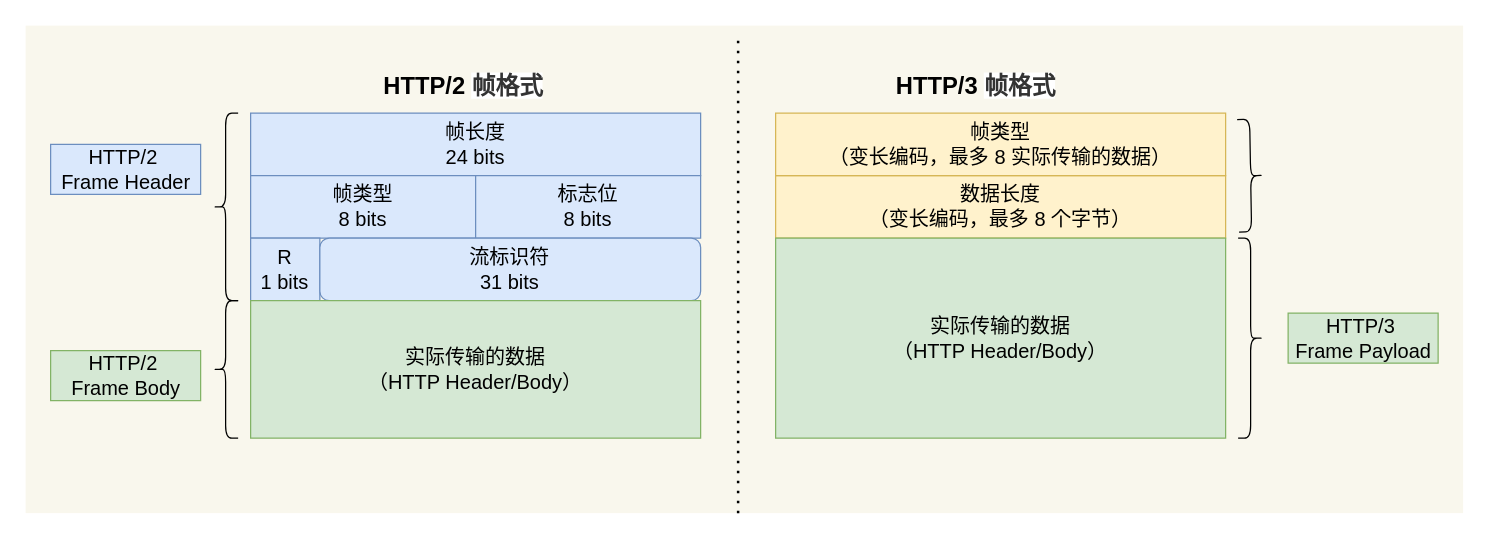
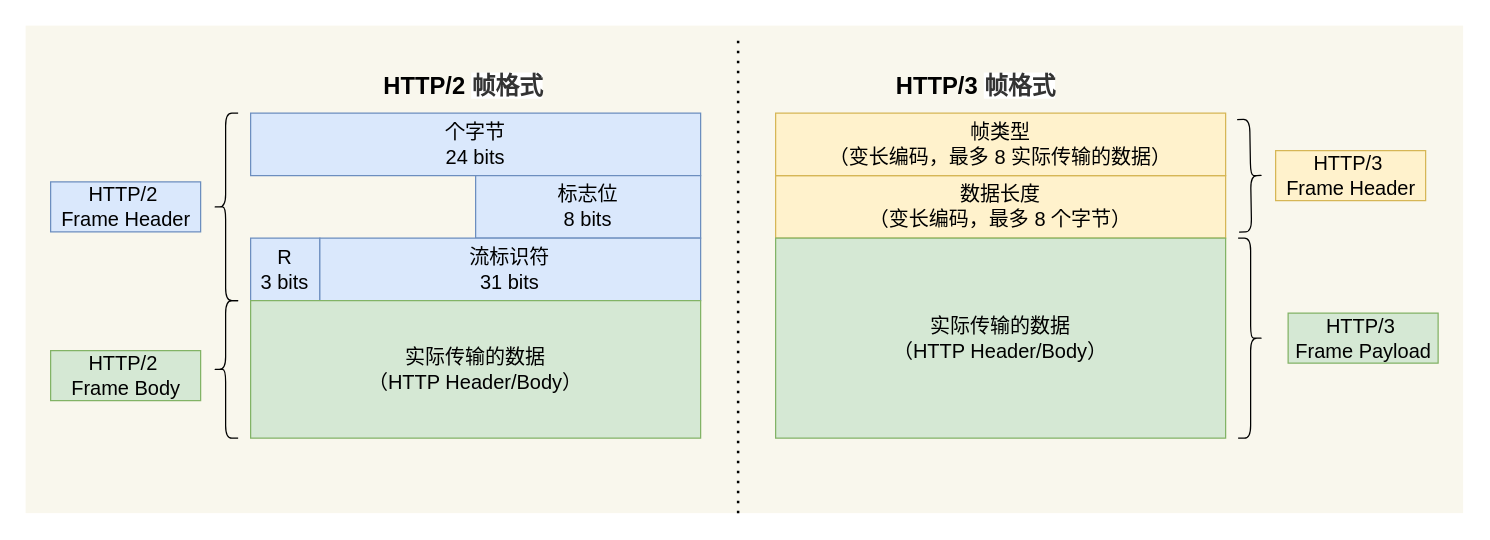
node "帧长度 24 bits": label "帧长度 24 bits" -> "个字节 24 bits"
node "HTTP/2 Frame Header": moved (126, 169) -> (126, 207)
node "HTTP/3 Frame Header": added
node "帧类型 8 bits": removed
node "R 1 bits": label "R 1 bits" -> "R 3 bits"
node "流标识符 31 bits": shape rounded rectangle -> rectangle
